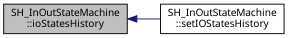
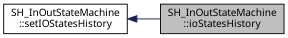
edge "SH_InOutStateMachine ::setIOStatesHistory" -> "SH_InOutStateMachine ::ioStatesHistory": reversed
